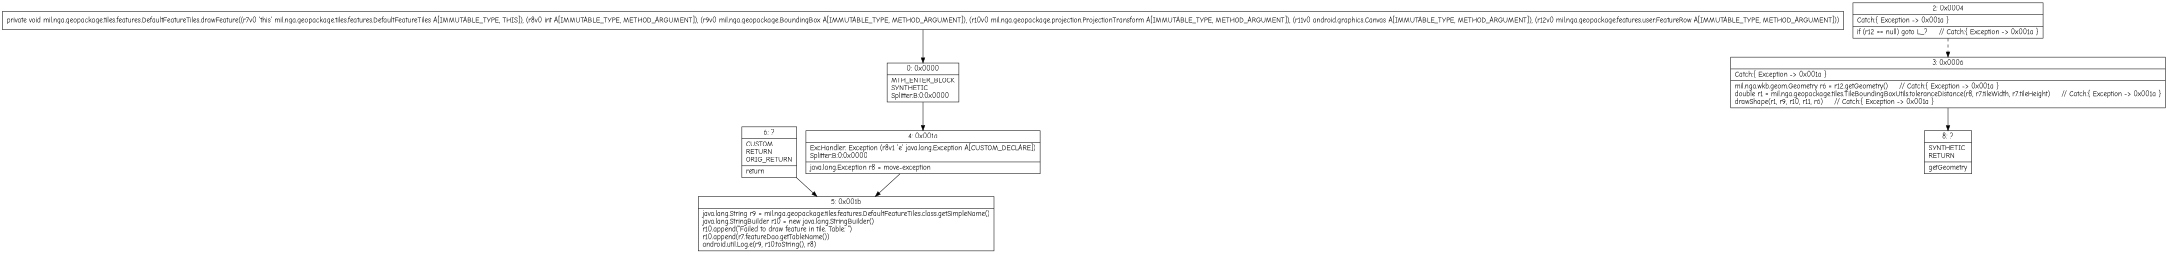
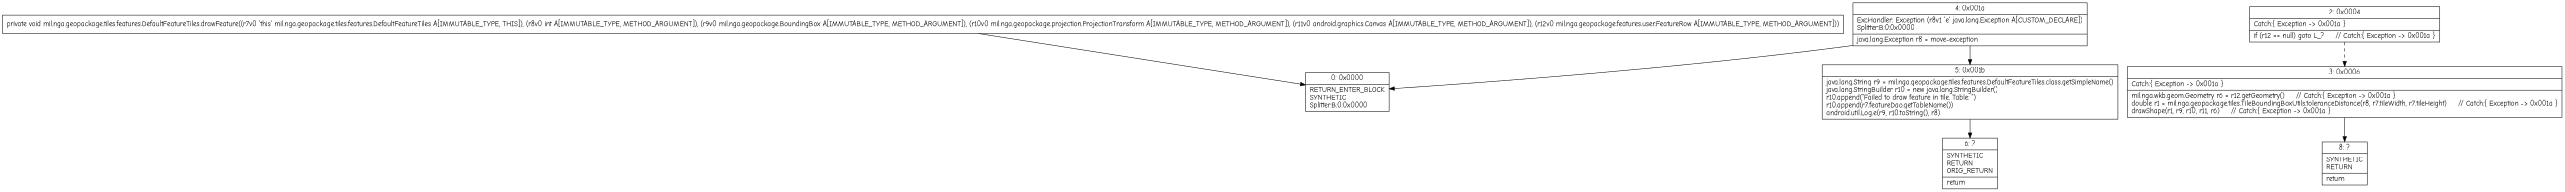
node "0: 0x0000": text "MTH_ENTER_BLOCK" -> "RETURN_ENTER_BLOCK"
edge "0: 0x0000" -> "4: 0x001a": reversed
node "6: ?": text "CUSTOM" -> "SYNTHETIC"
node "8: ?": text "getGeometry" -> "return"
edge "6: ?" -> "5: 0x001b": reversed
